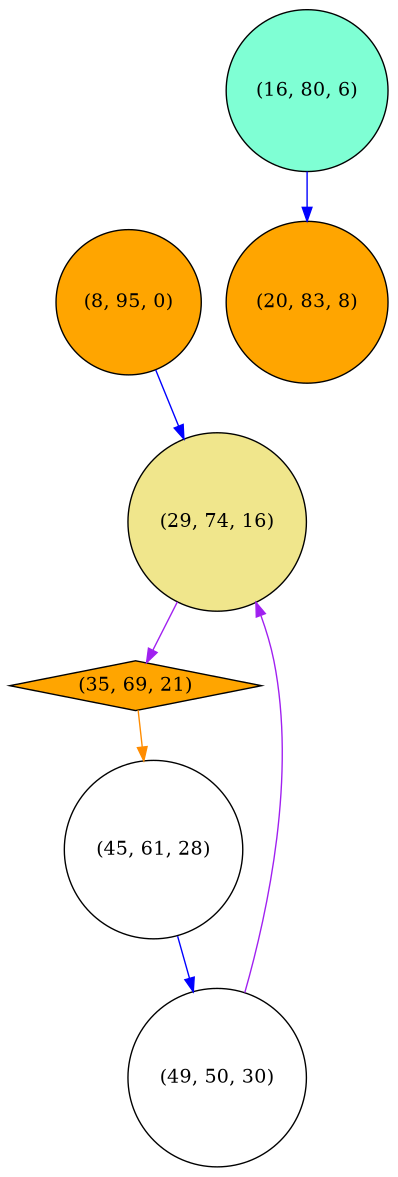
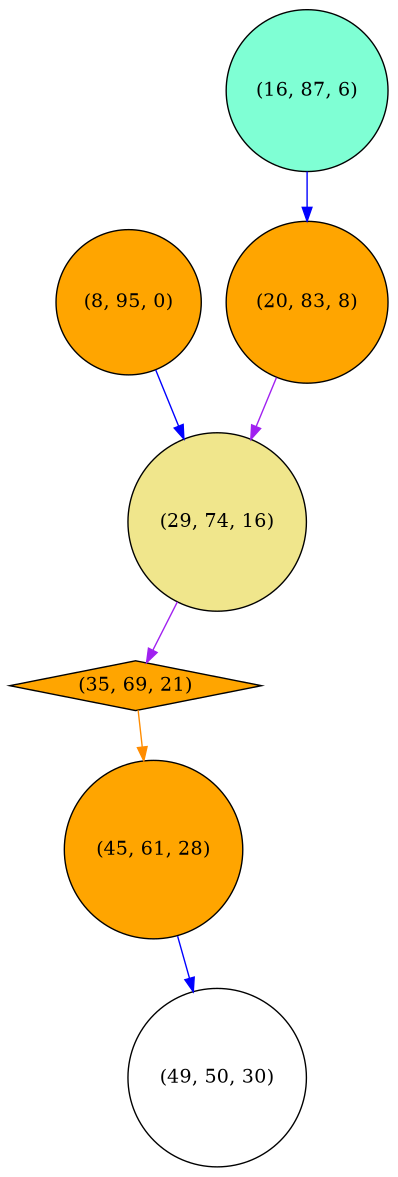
node "(16, 80, 6)": label "(16, 80, 6)" -> "(16, 87, 6)"
edge "(49, 50, 30)" -> "(29, 74, 16)": now "(20, 83, 8)" -> "(29, 74, 16)"
node "(45, 61, 28)": fillcolor white -> orange
